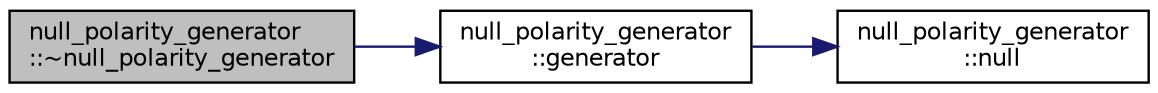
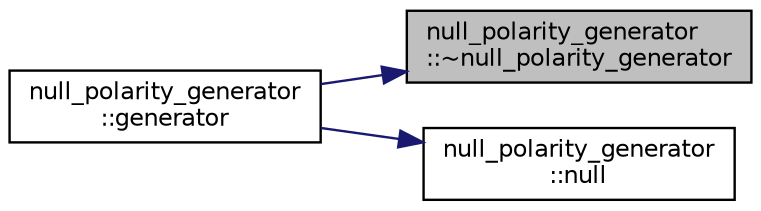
edge "null_polarity_generator ::~null_polarity_generator" -> "null_polarity_generator ::generator": reversed
